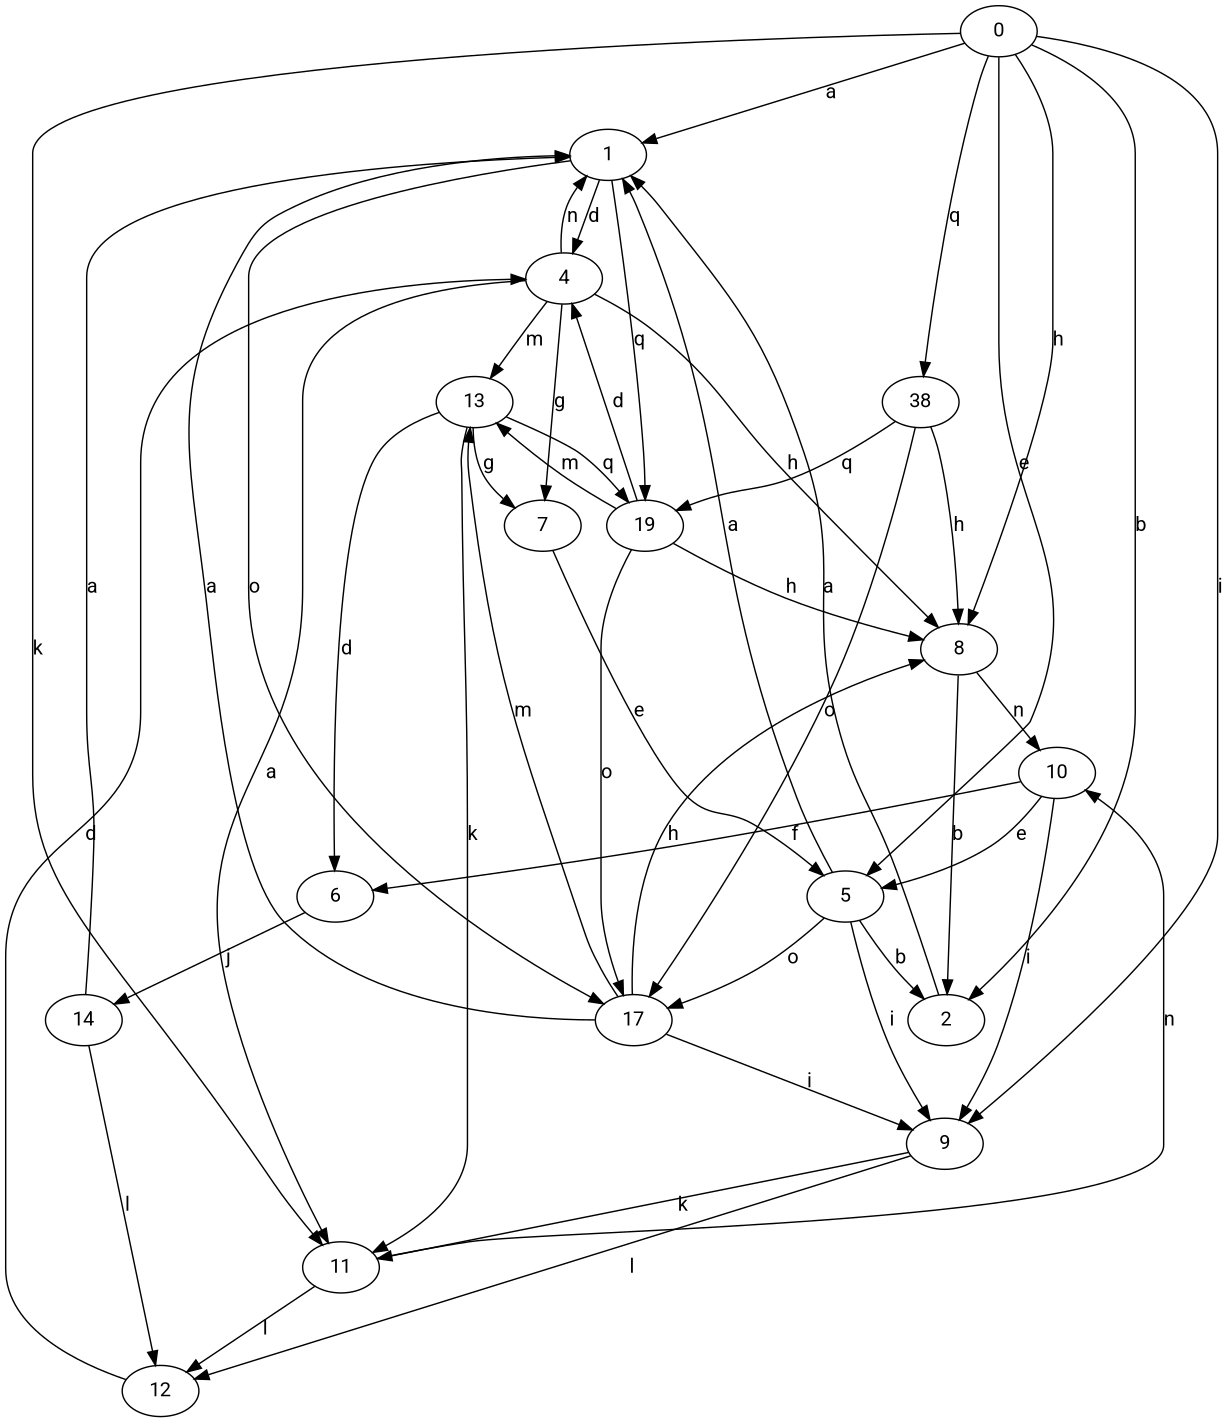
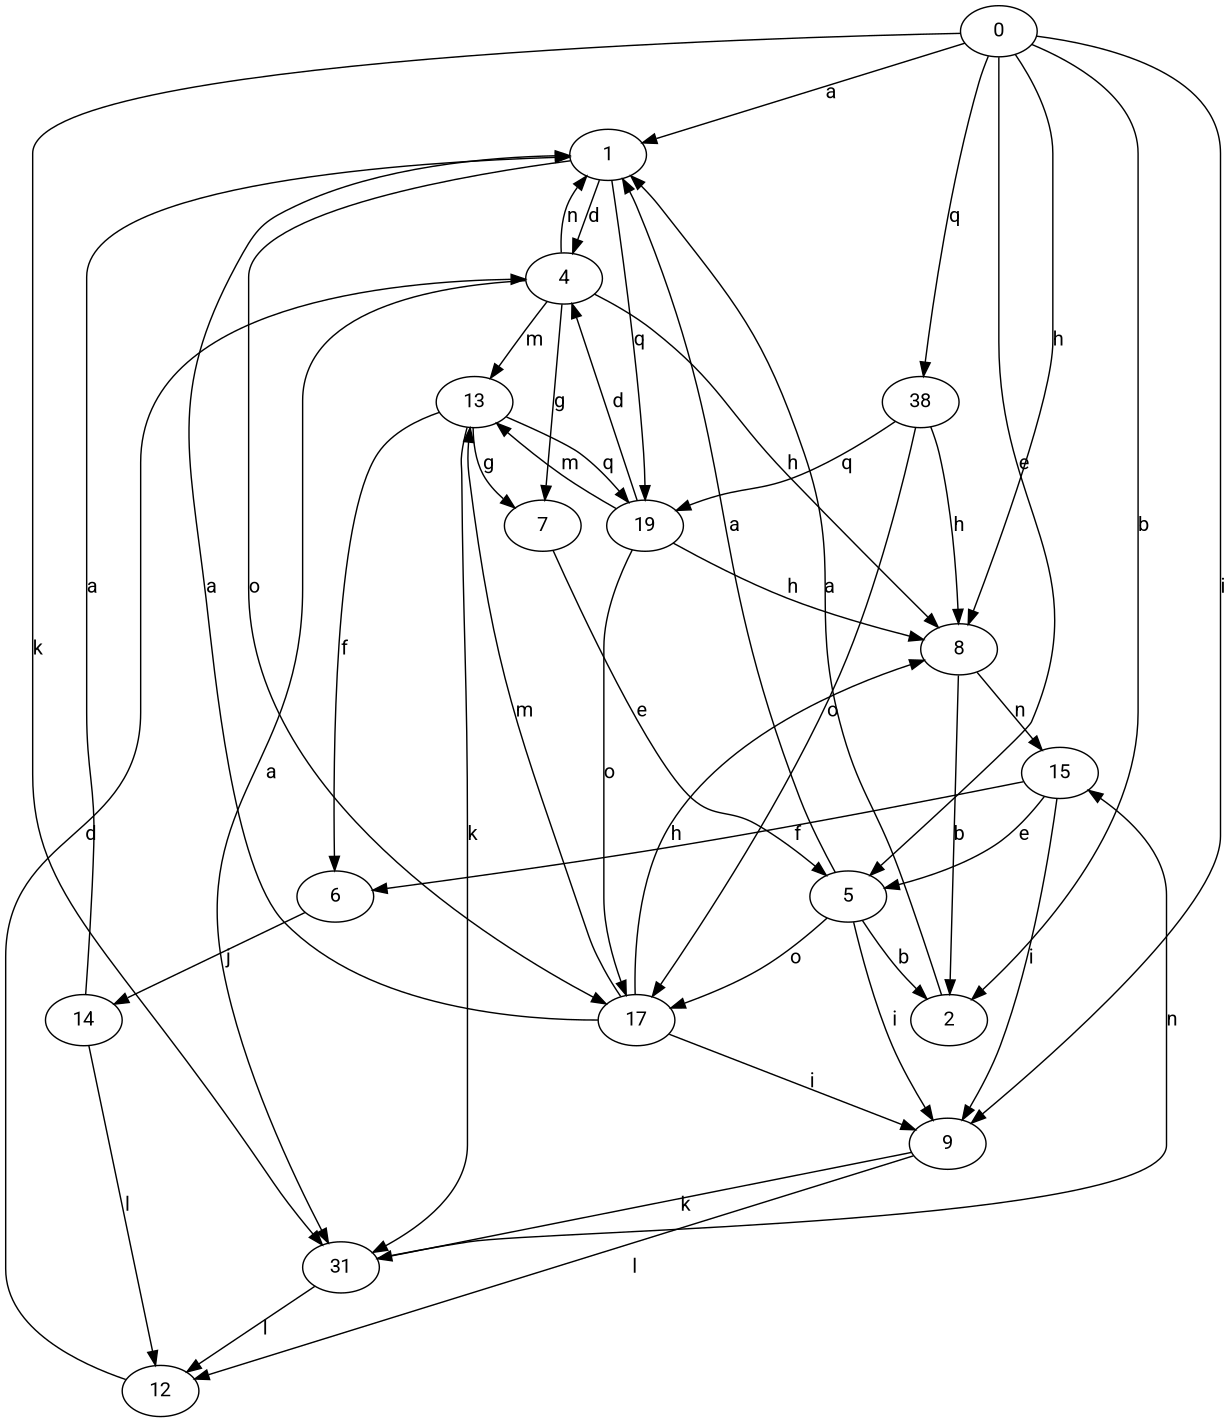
edge "13" -> "6": label "d" -> "f"
node "10": label "10" -> "15"
node "11": label "11" -> "31"
